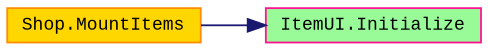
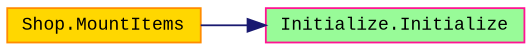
node "ItemUI.Initialize": label "ItemUI.Initialize" -> "Initialize.Initialize"
